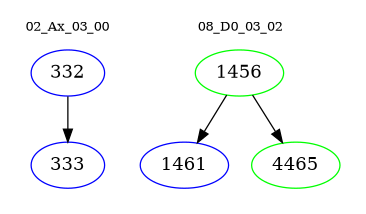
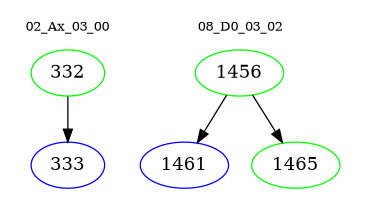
node "332": color blue -> green
node "4465": label "4465" -> "1465"
